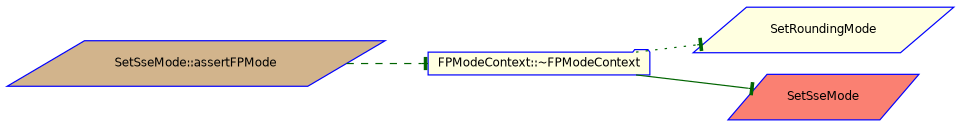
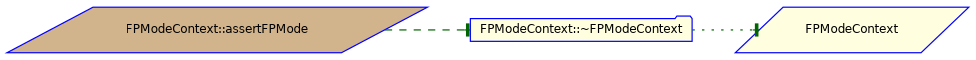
node "SetRoundingMode": label "SetRoundingMode" -> "FPModeContext"
node "SetSseMode::assertFPMode": label "SetSseMode::assertFPMode" -> "FPModeContext::assertFPMode"
node "SetSseMode": removed
